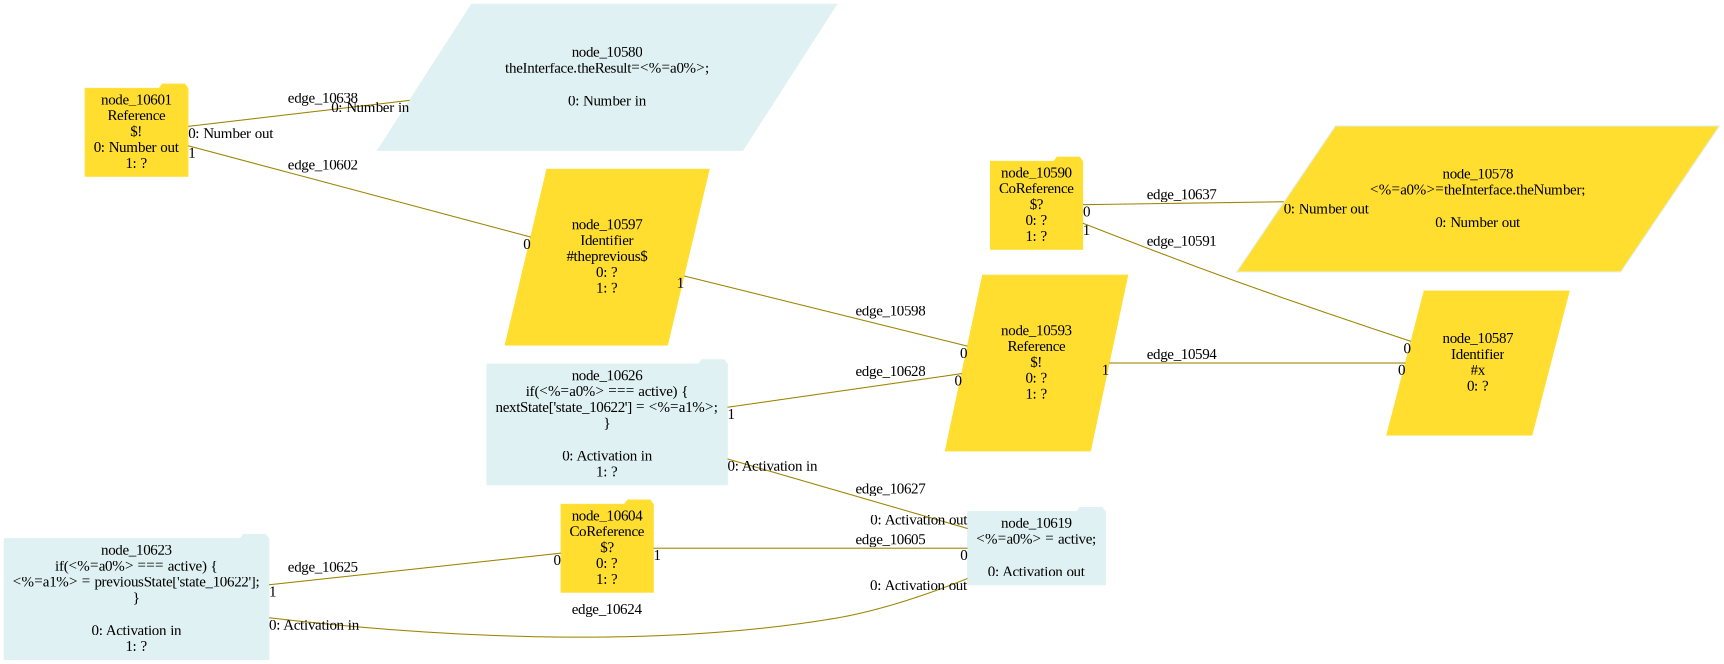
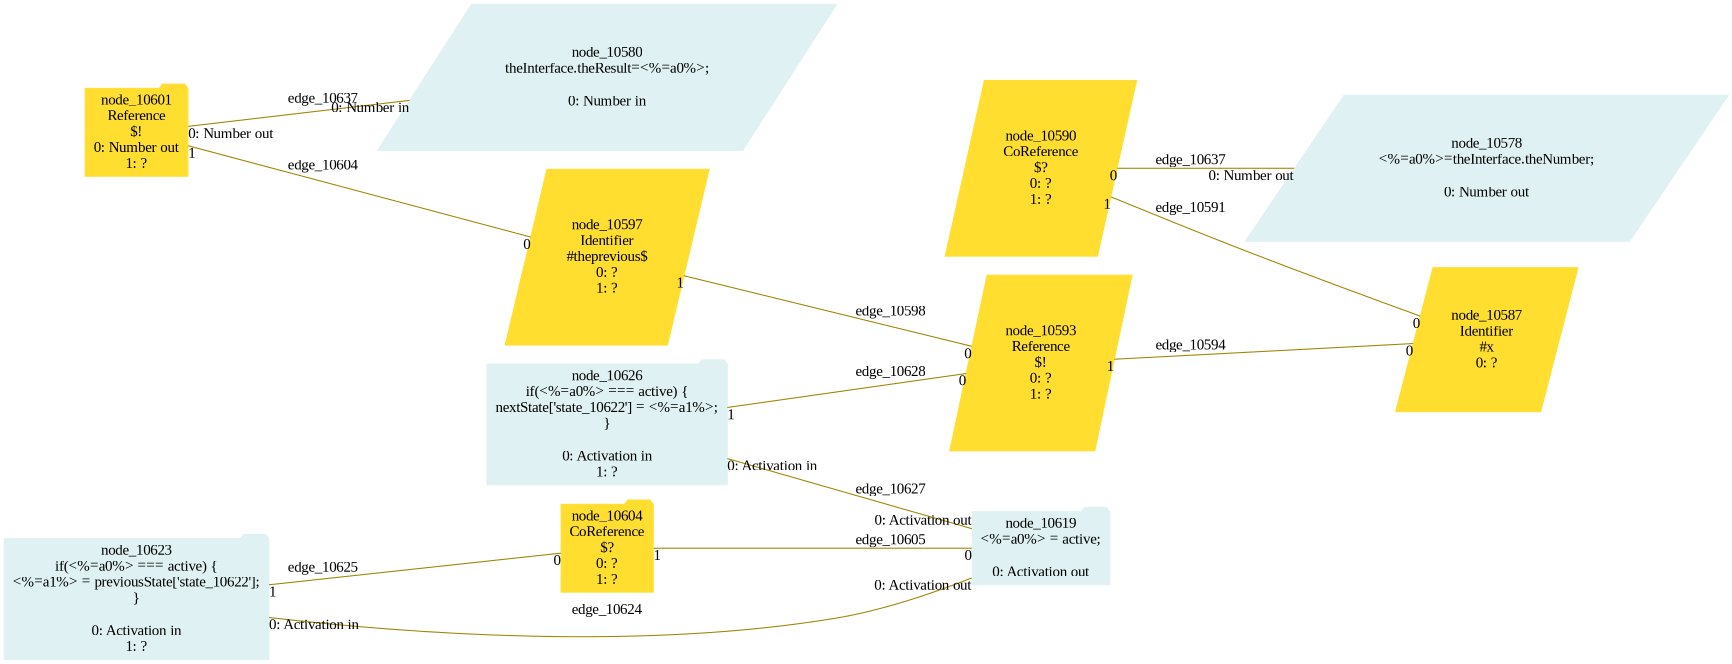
edge "node_10580 theInterface.theResult=<%=a0%>; 0: Number in" -- "node_10601 Reference $! 0: Number out 1: ?": label "edge_10638" -> "edge_10637"
edge "node_10601 Reference $! 0: Number out 1: ?" -- "node_10597 Identifier #theprevious$ 0: ? 1: ?": label "edge_10602" -> "edge_10604"
node "node_10578 <%=a0%>=theInterface.theNumber; 0: Number out": fillcolor #ffde2f -> #dff1f2
node "node_10590 CoReference $? 0: ? 1: ?": shape folder -> parallelogram
